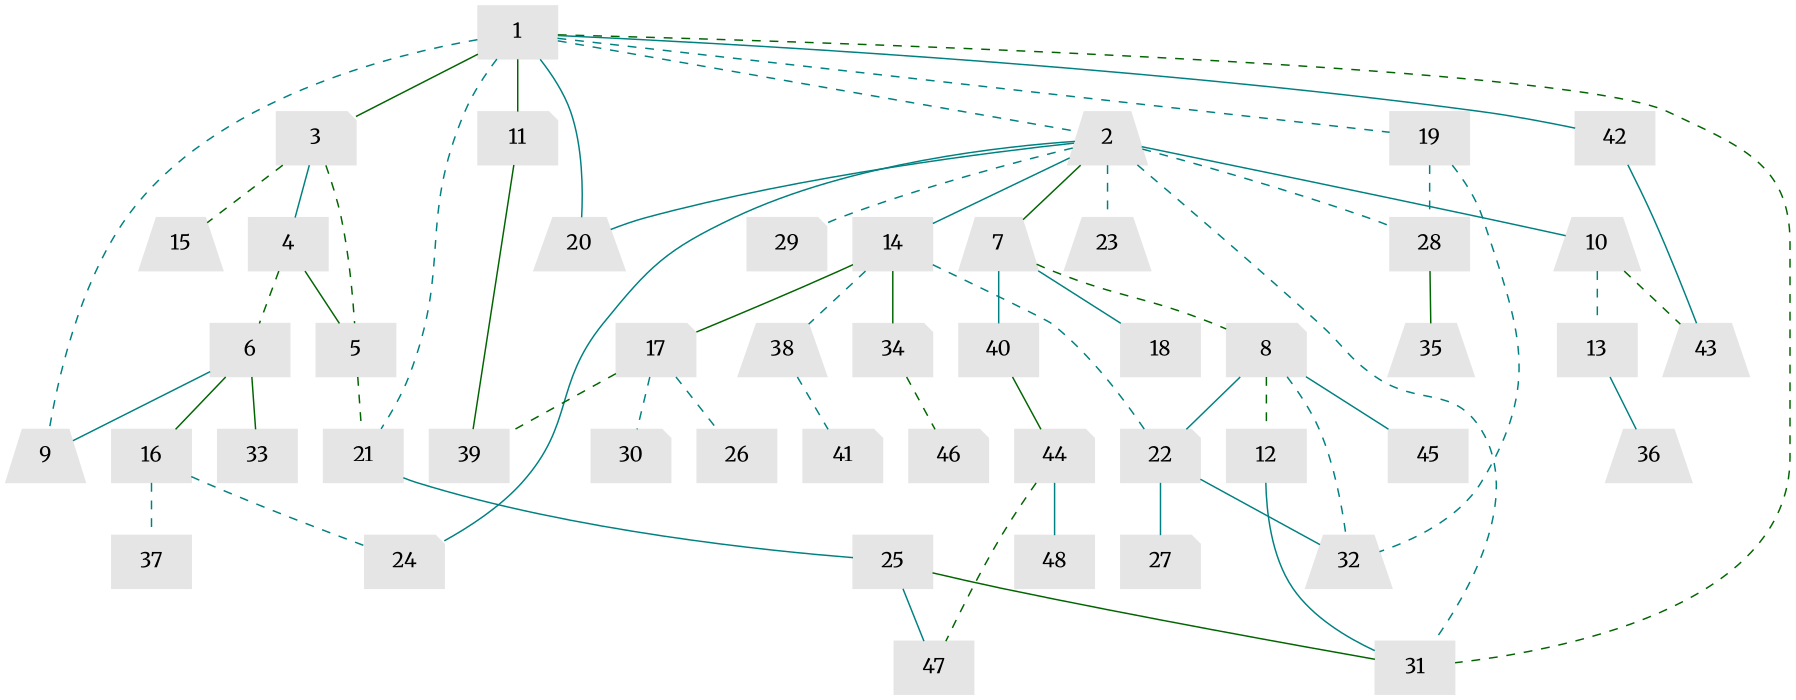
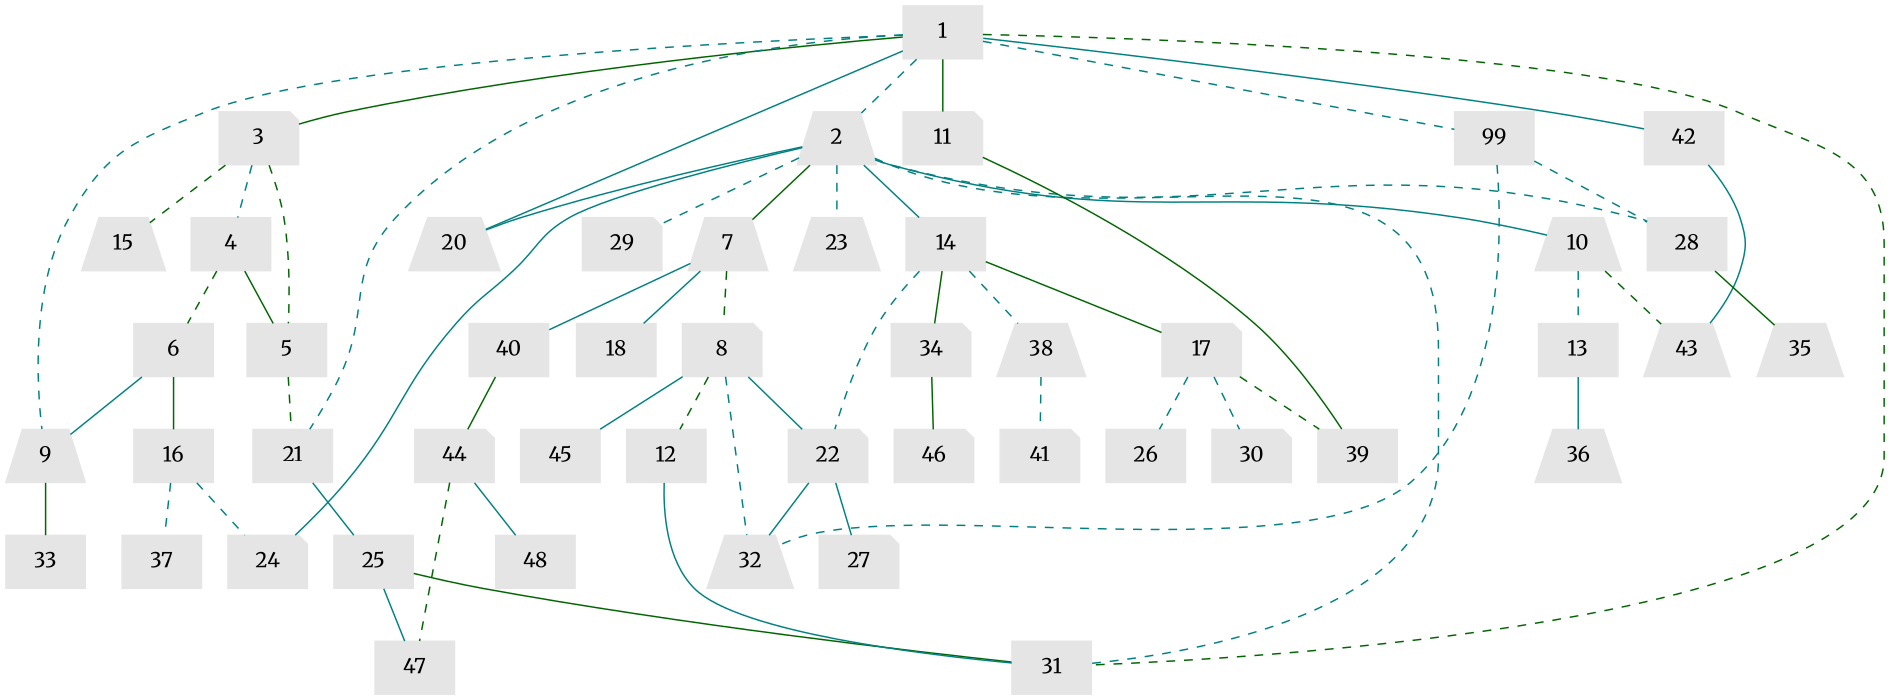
node "19": label "19" -> "99"
edge "3" -- "4": style solid -> dashed
edge "6" -- "33": now "9" -- "33"
edge "34" -- "46": style dashed -> solid
